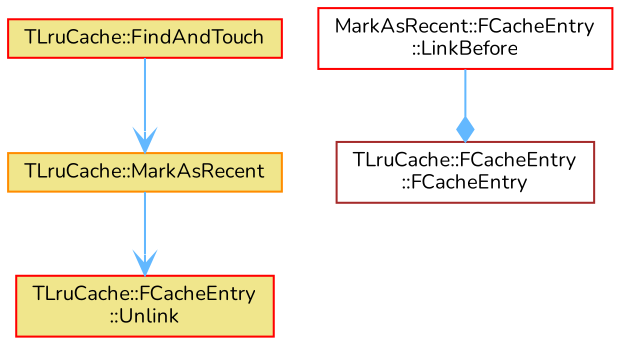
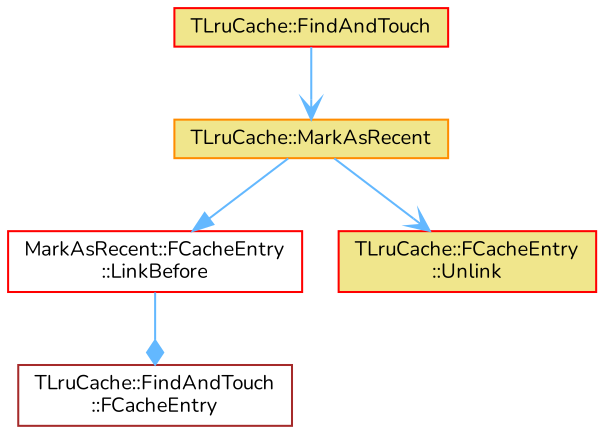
node "TLruCache::FCacheEntry ::FCacheEntry": label "TLruCache::FCacheEntry ::FCacheEntry" -> "TLruCache::FindAndTouch ::FCacheEntry"
edge "TLruCache::MarkAsRecent" -> "MarkAsRecent::FCacheEntry ::LinkBefore": added
